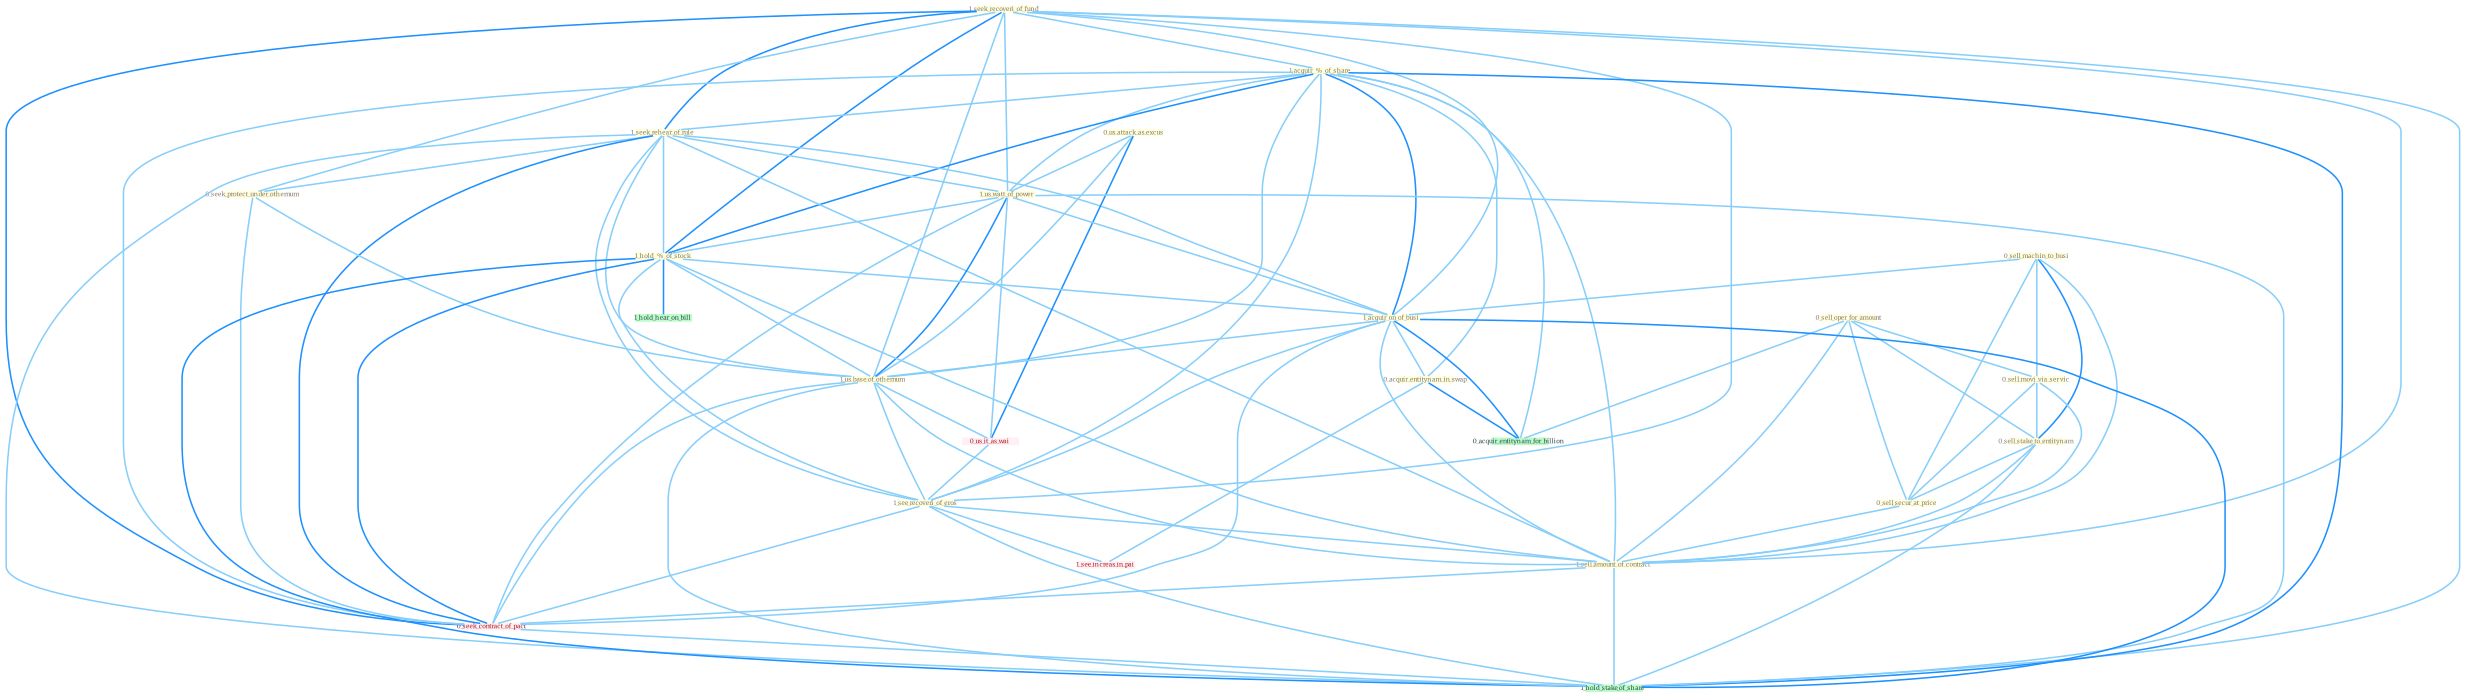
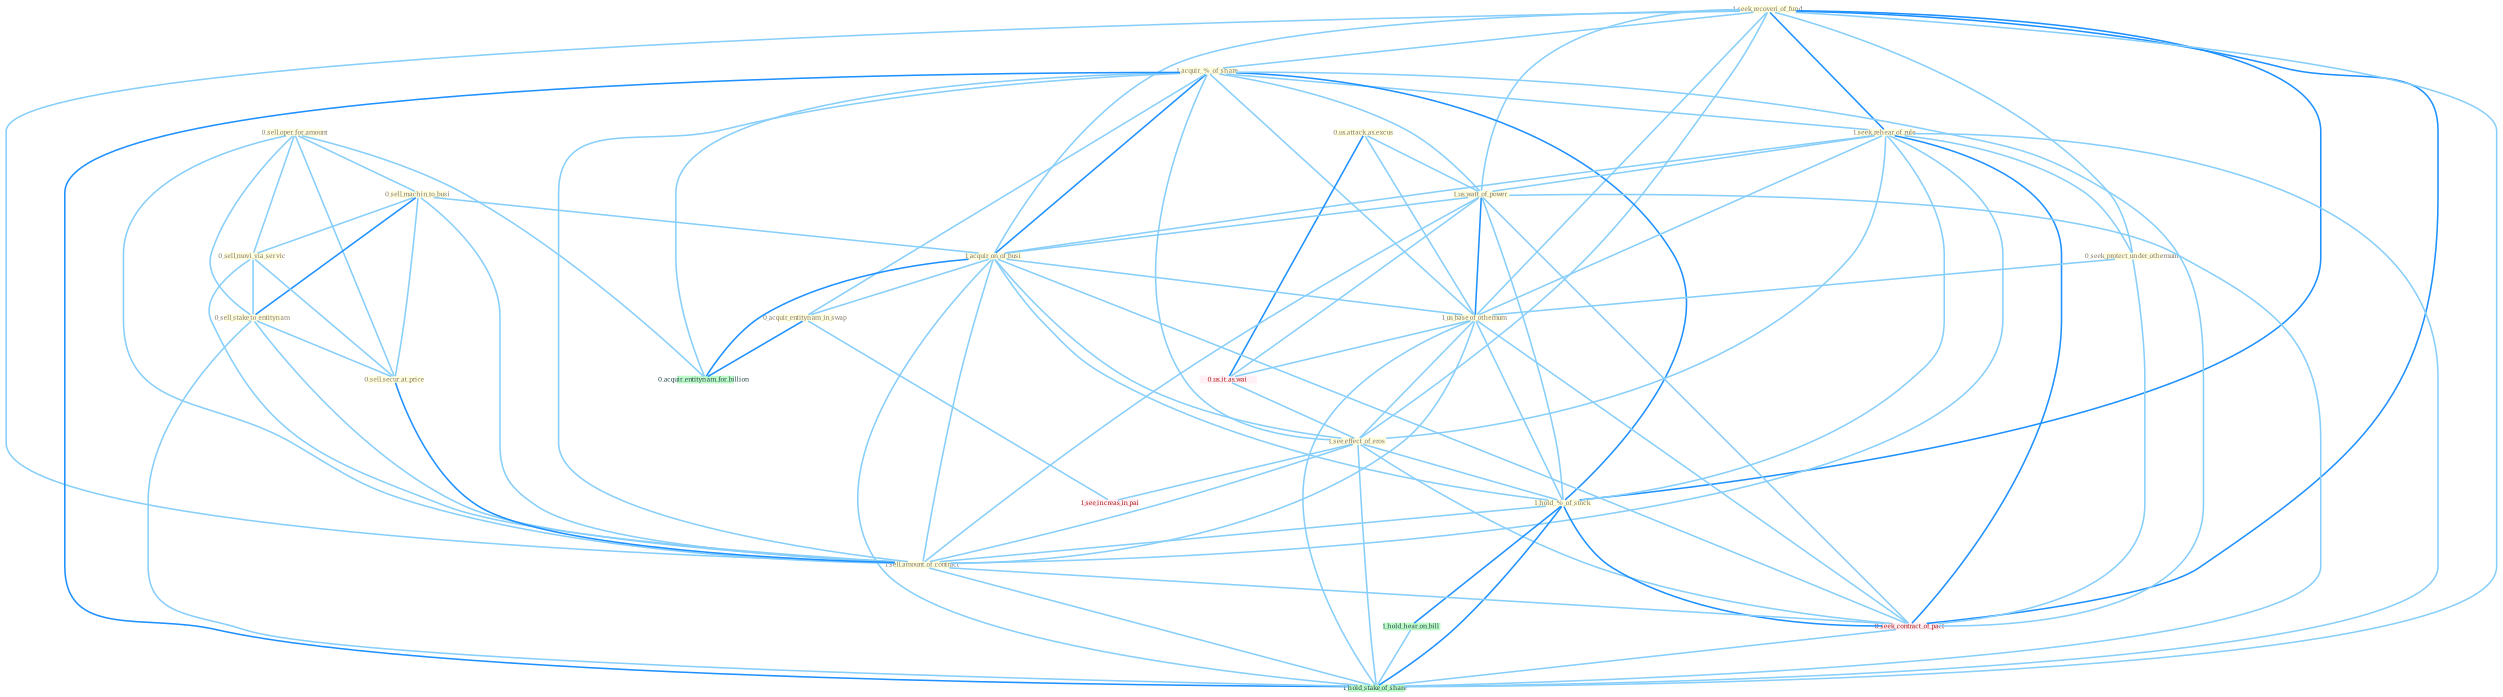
edge "0_sell_oper_for_amount" -- "0_sell_machin_to_busi": added
edge "1_us_watt_of_power" -- "1_sell_amount_of_contract": added
edge "1_acquir_on_of_busi" -- "1_hold_stake_of_share": color #1e90ff -> #87cefa
node "1_see_recoveri_of_eros": label "1_see_recoveri_of_eros" -> "1_see_effect_of_eros"
edge "0_sell_secur_at_price" -- "1_sell_amount_of_contract": color #87cefa -> #1e90ff
edge "1_hold_hear_on_bill" -- "1_hold_stake_of_share": added
